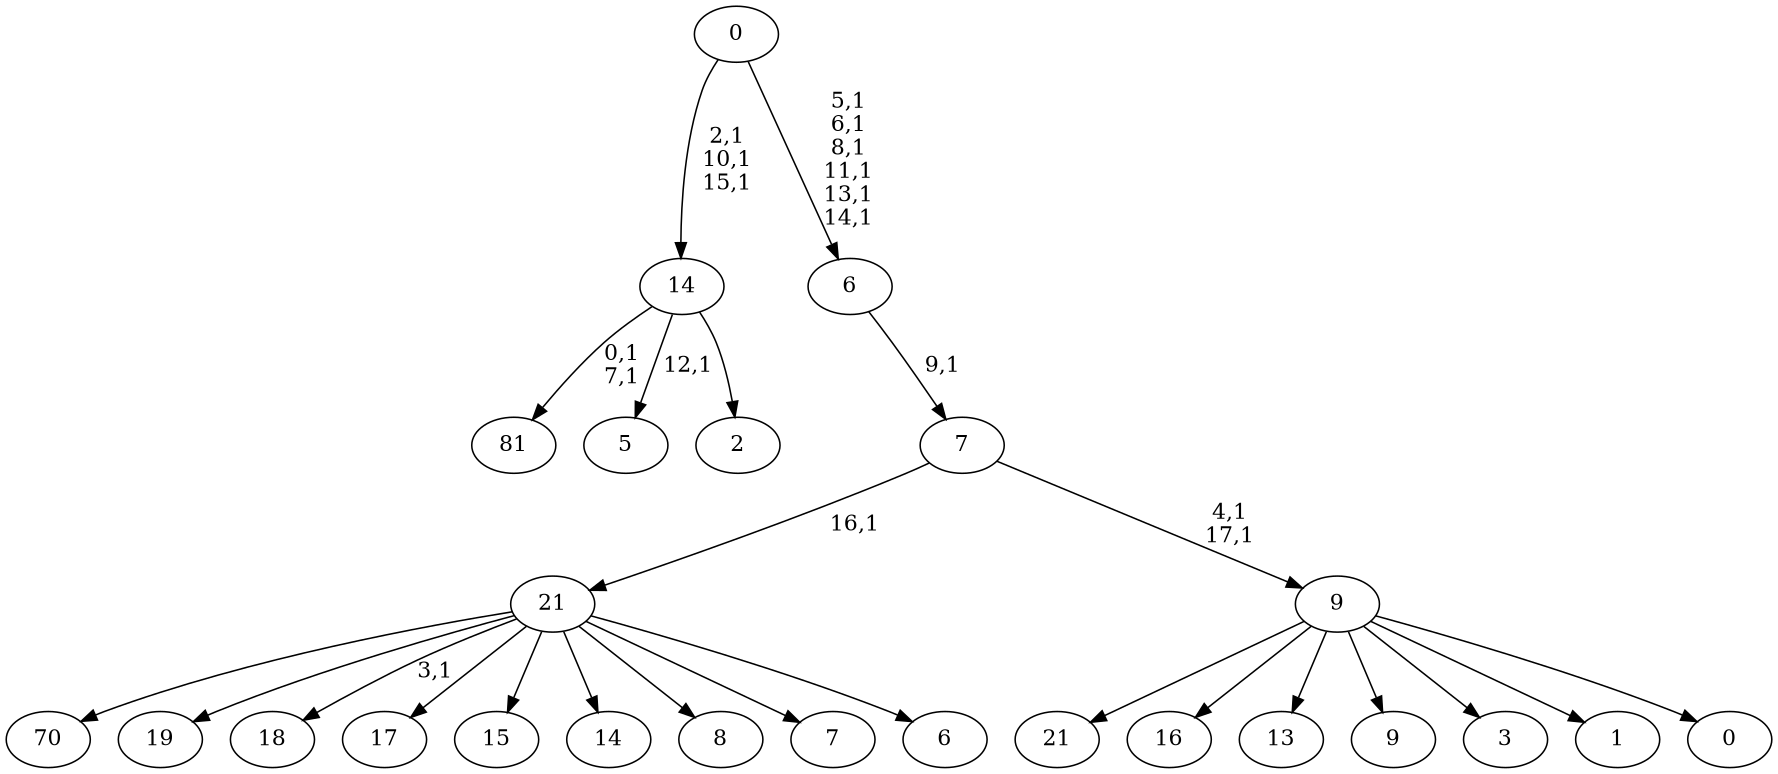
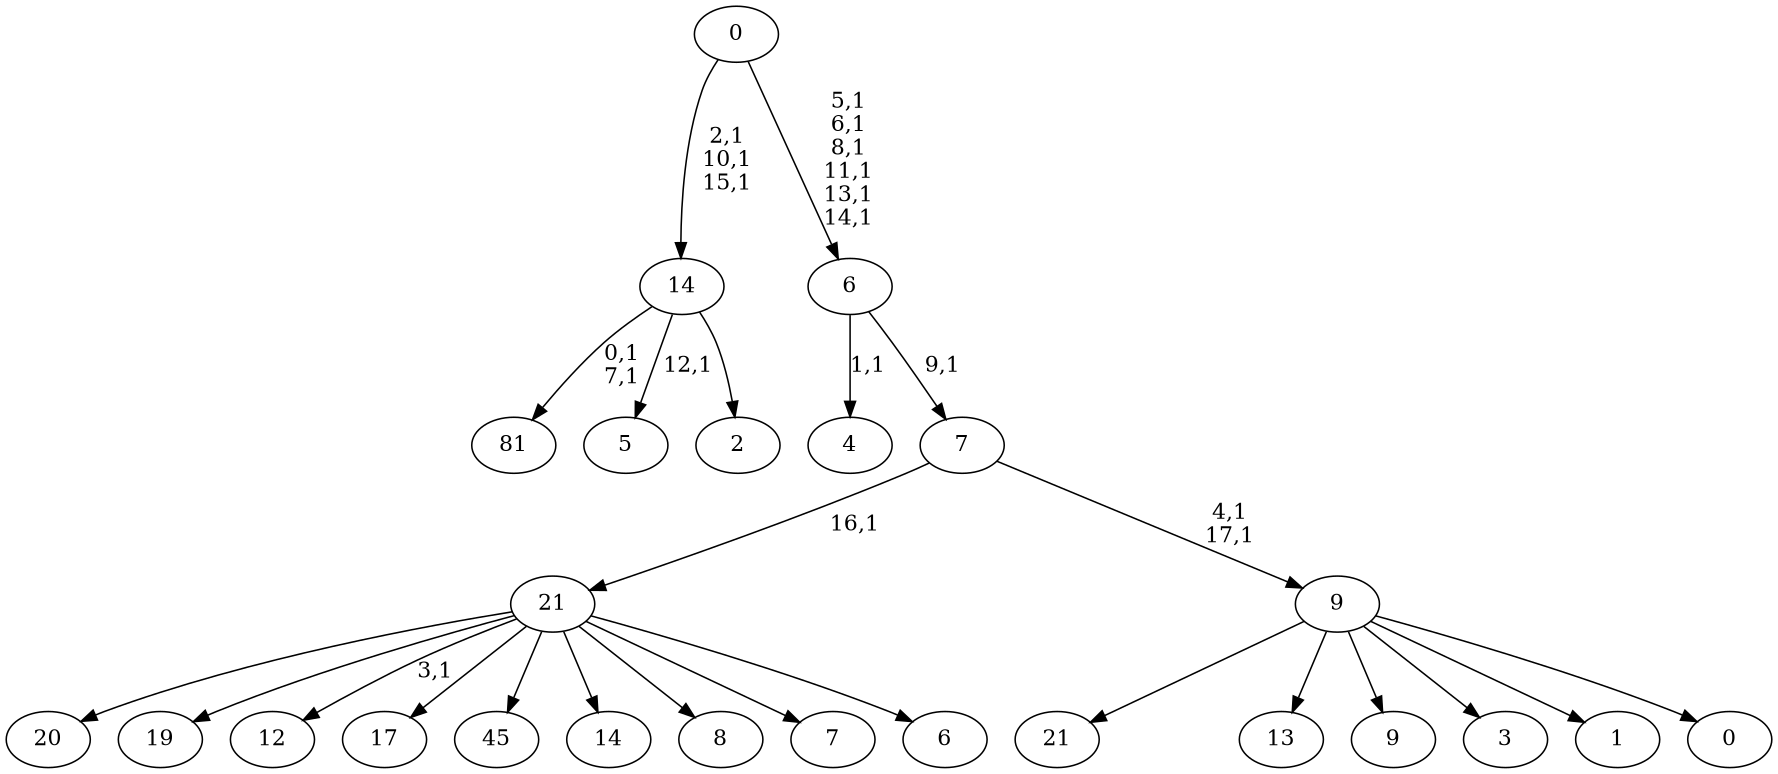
node "4": added
node "70": label "70" -> "20"
node "18": label "18" -> "12"
node "15": label "15" -> "45"
node "16": removed
